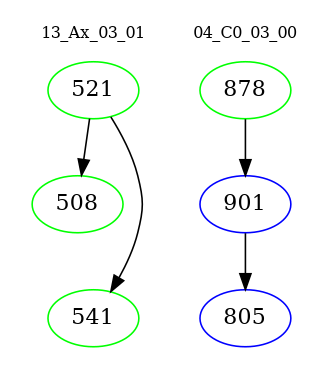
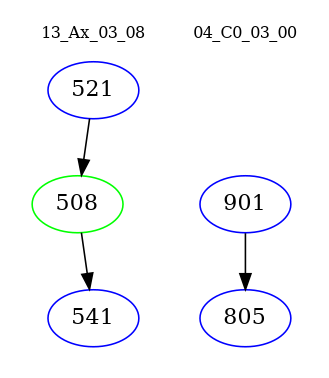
cluster "13_Ax_03_01": label "13_Ax_03_01" -> "13_Ax_03_08"
node "521": color green -> blue
node "878": removed
edge "521" -> "541": now "508" -> "541"
node "541": color green -> blue
